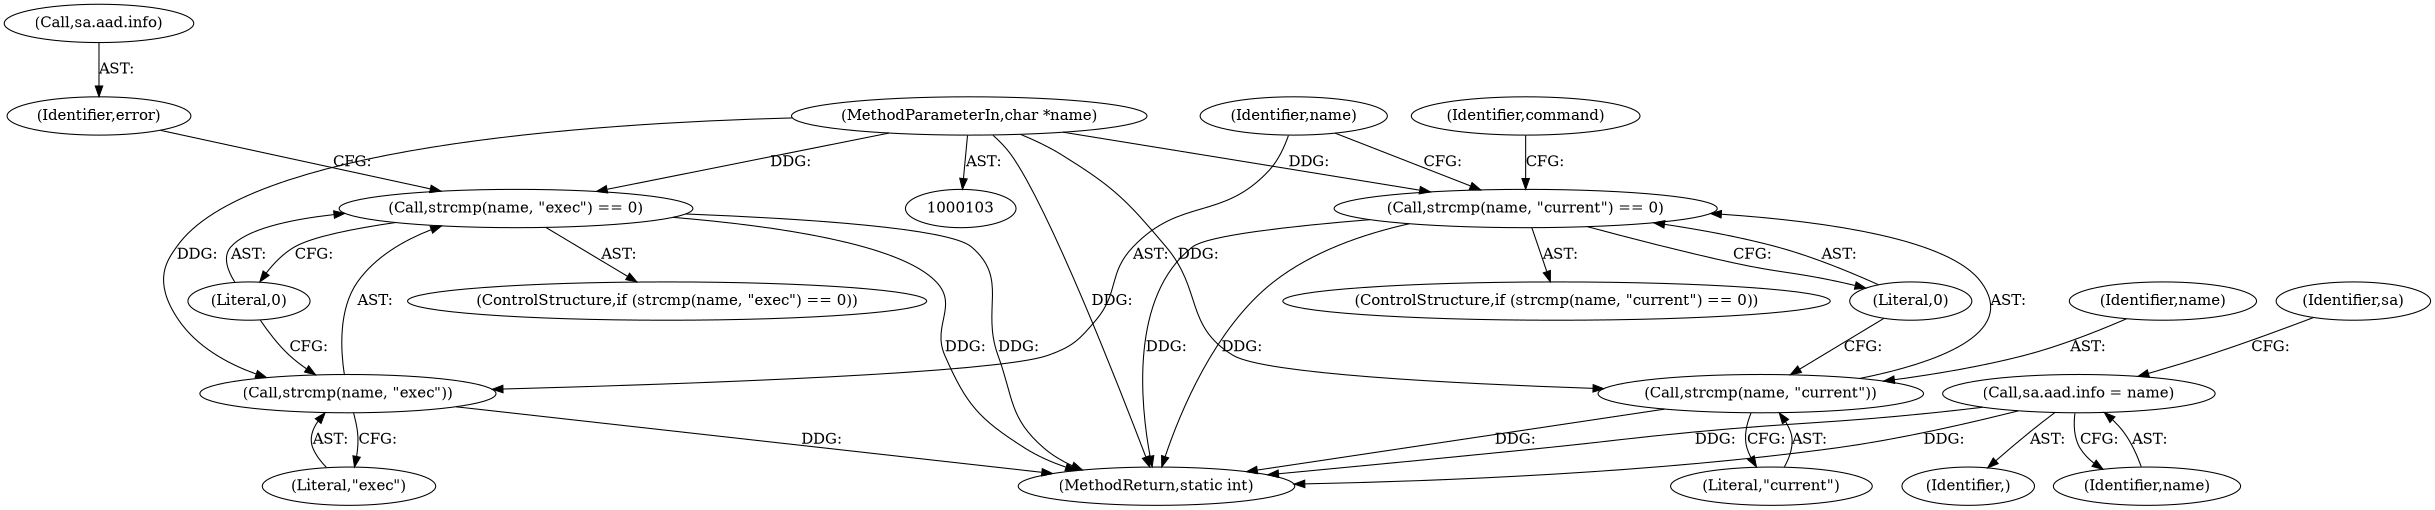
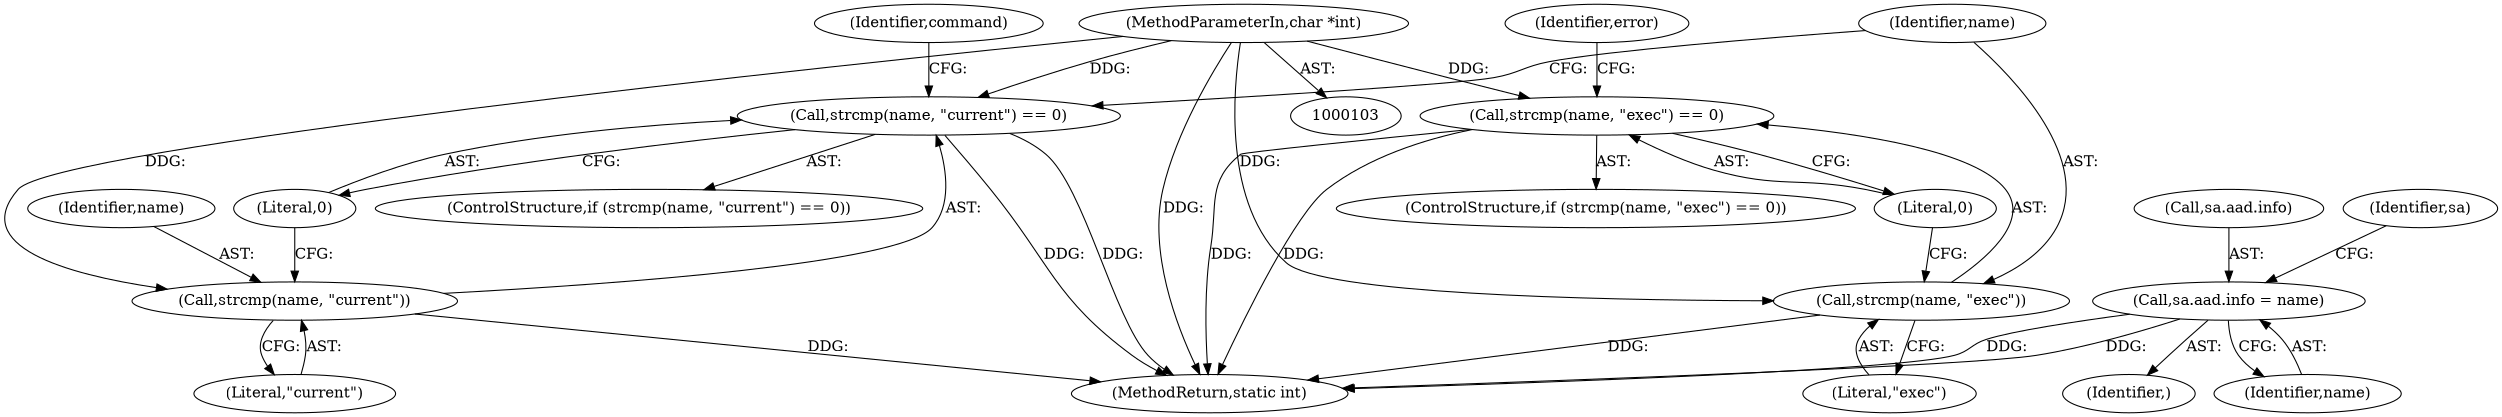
edge "(Call,sa.aad.info)" -> "(Identifier,error)": now "(Call,sa.aad.info)" -> "(Call,sa.aad.info = name)"
node "(MethodParameterIn,char *name)": label "(MethodParameterIn,char *name)" -> "(MethodParameterIn,char *int)"
